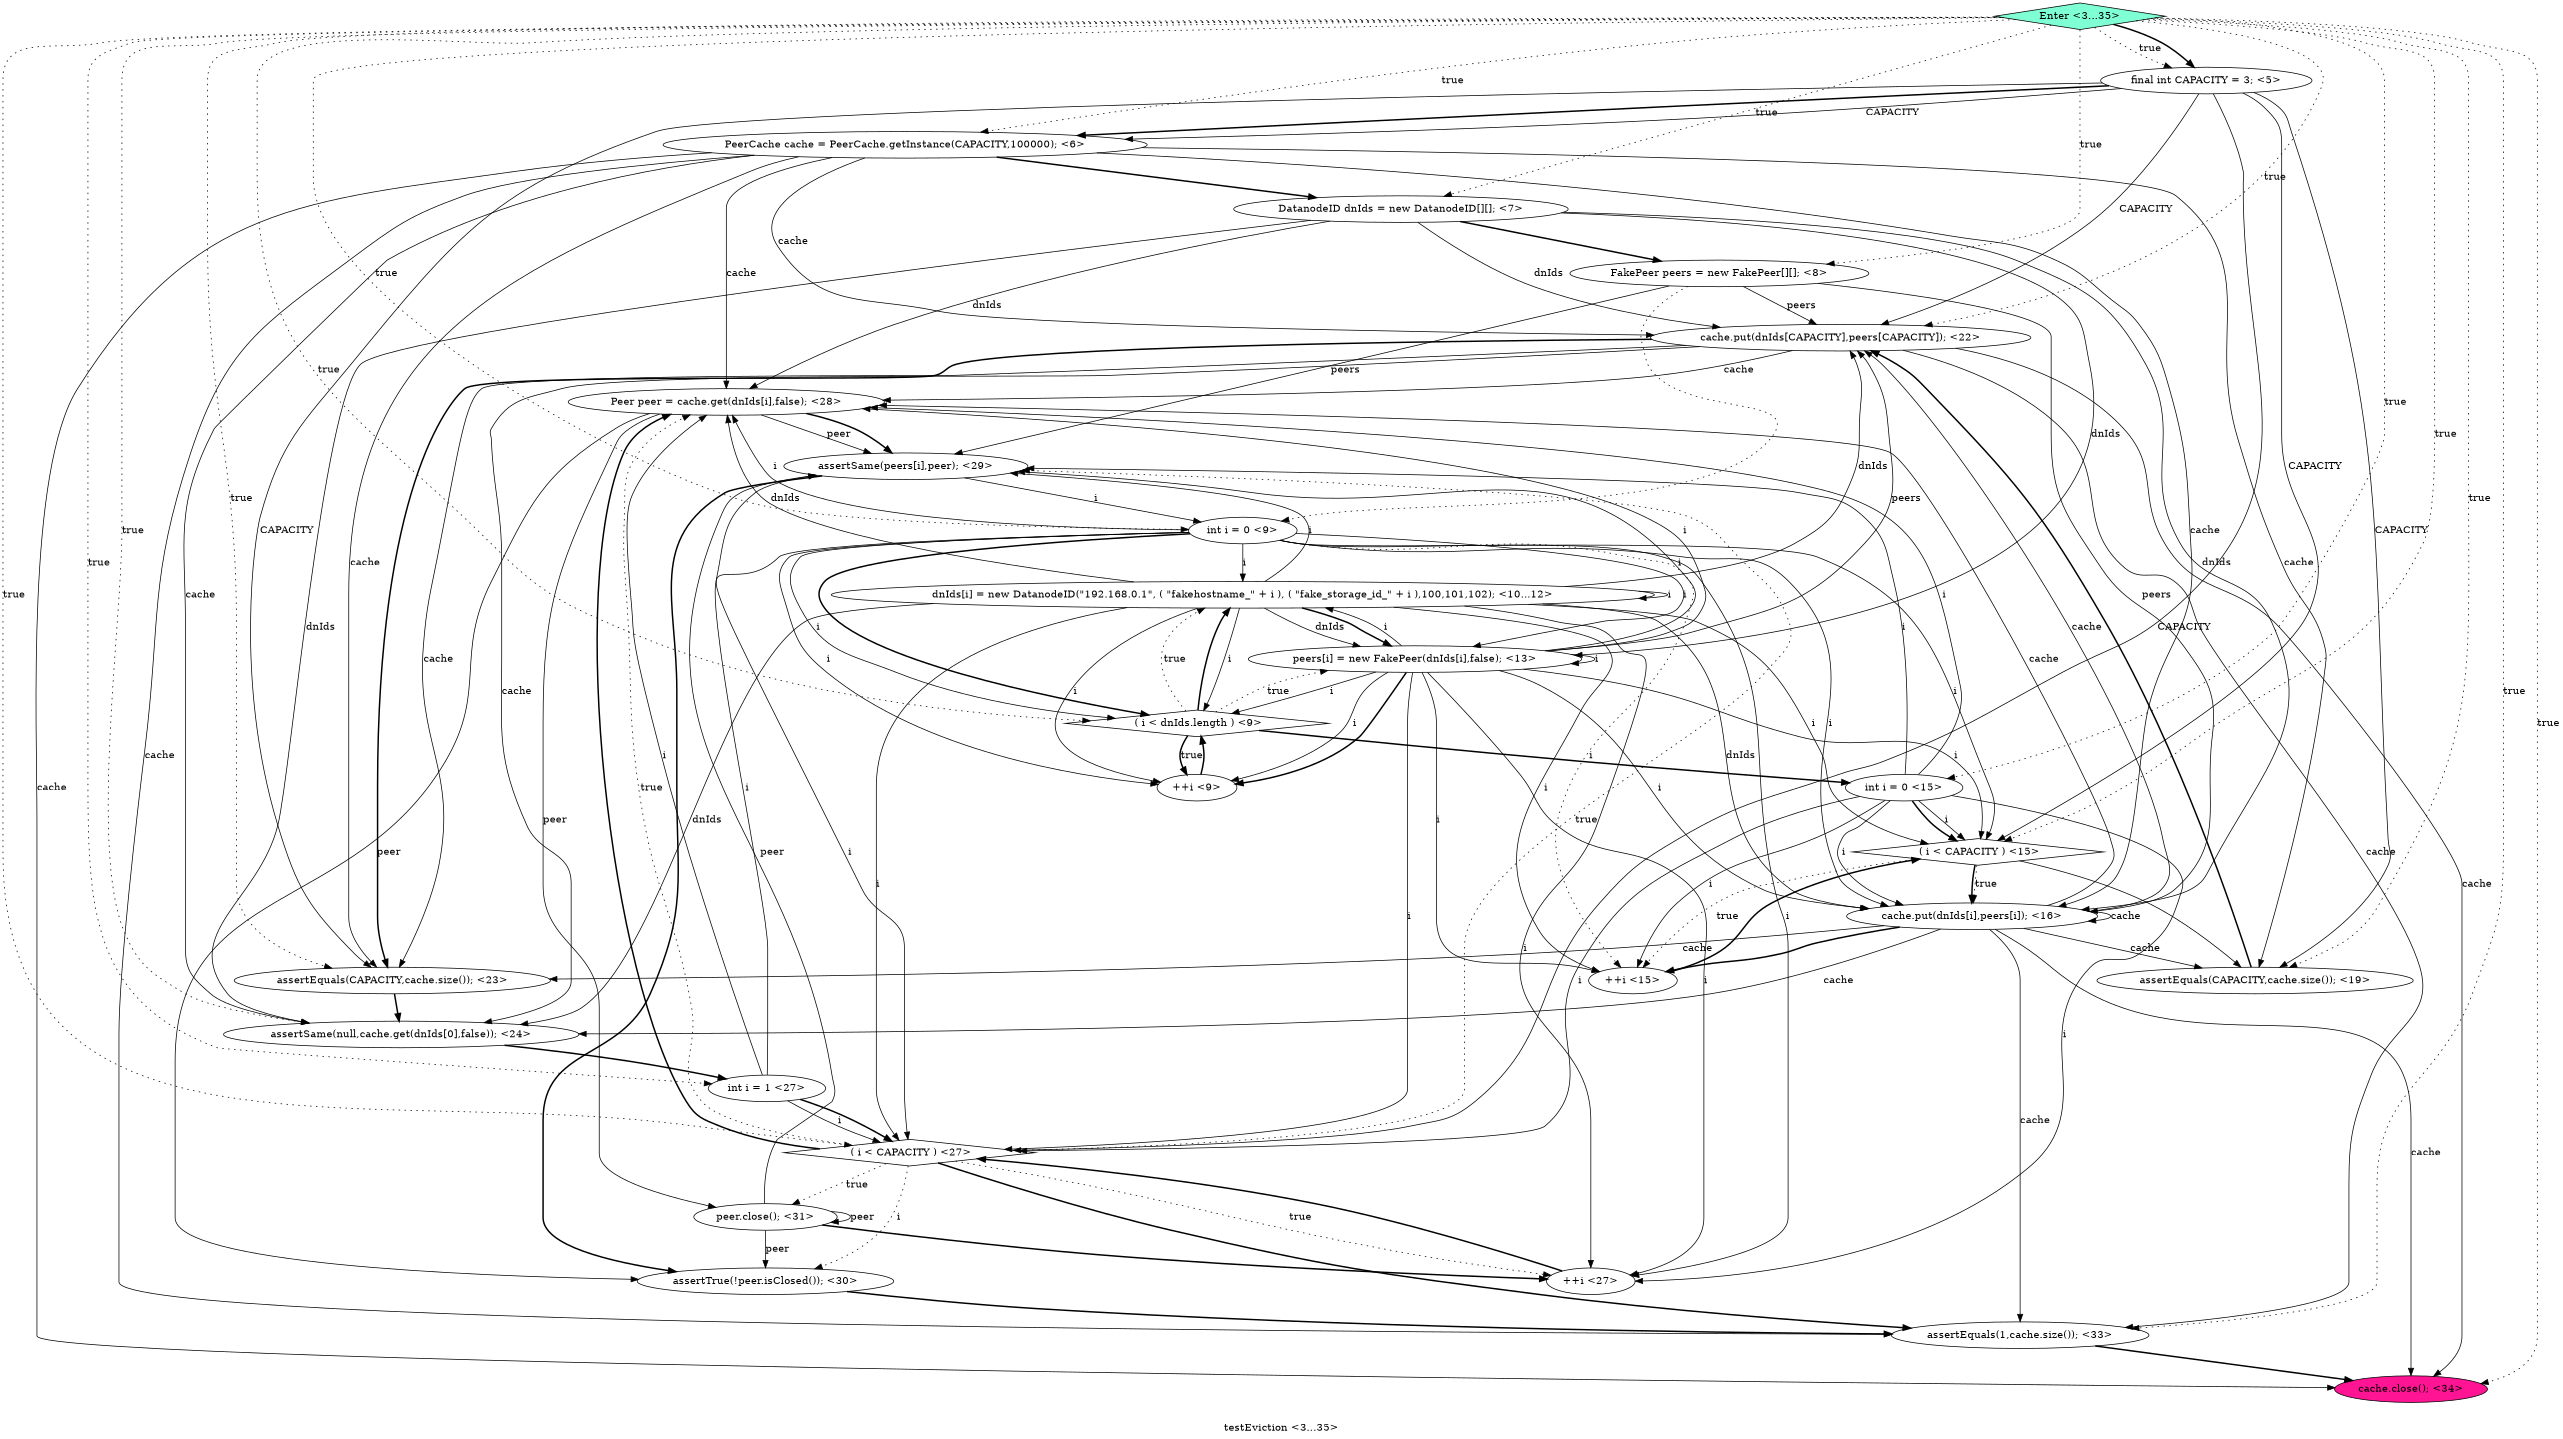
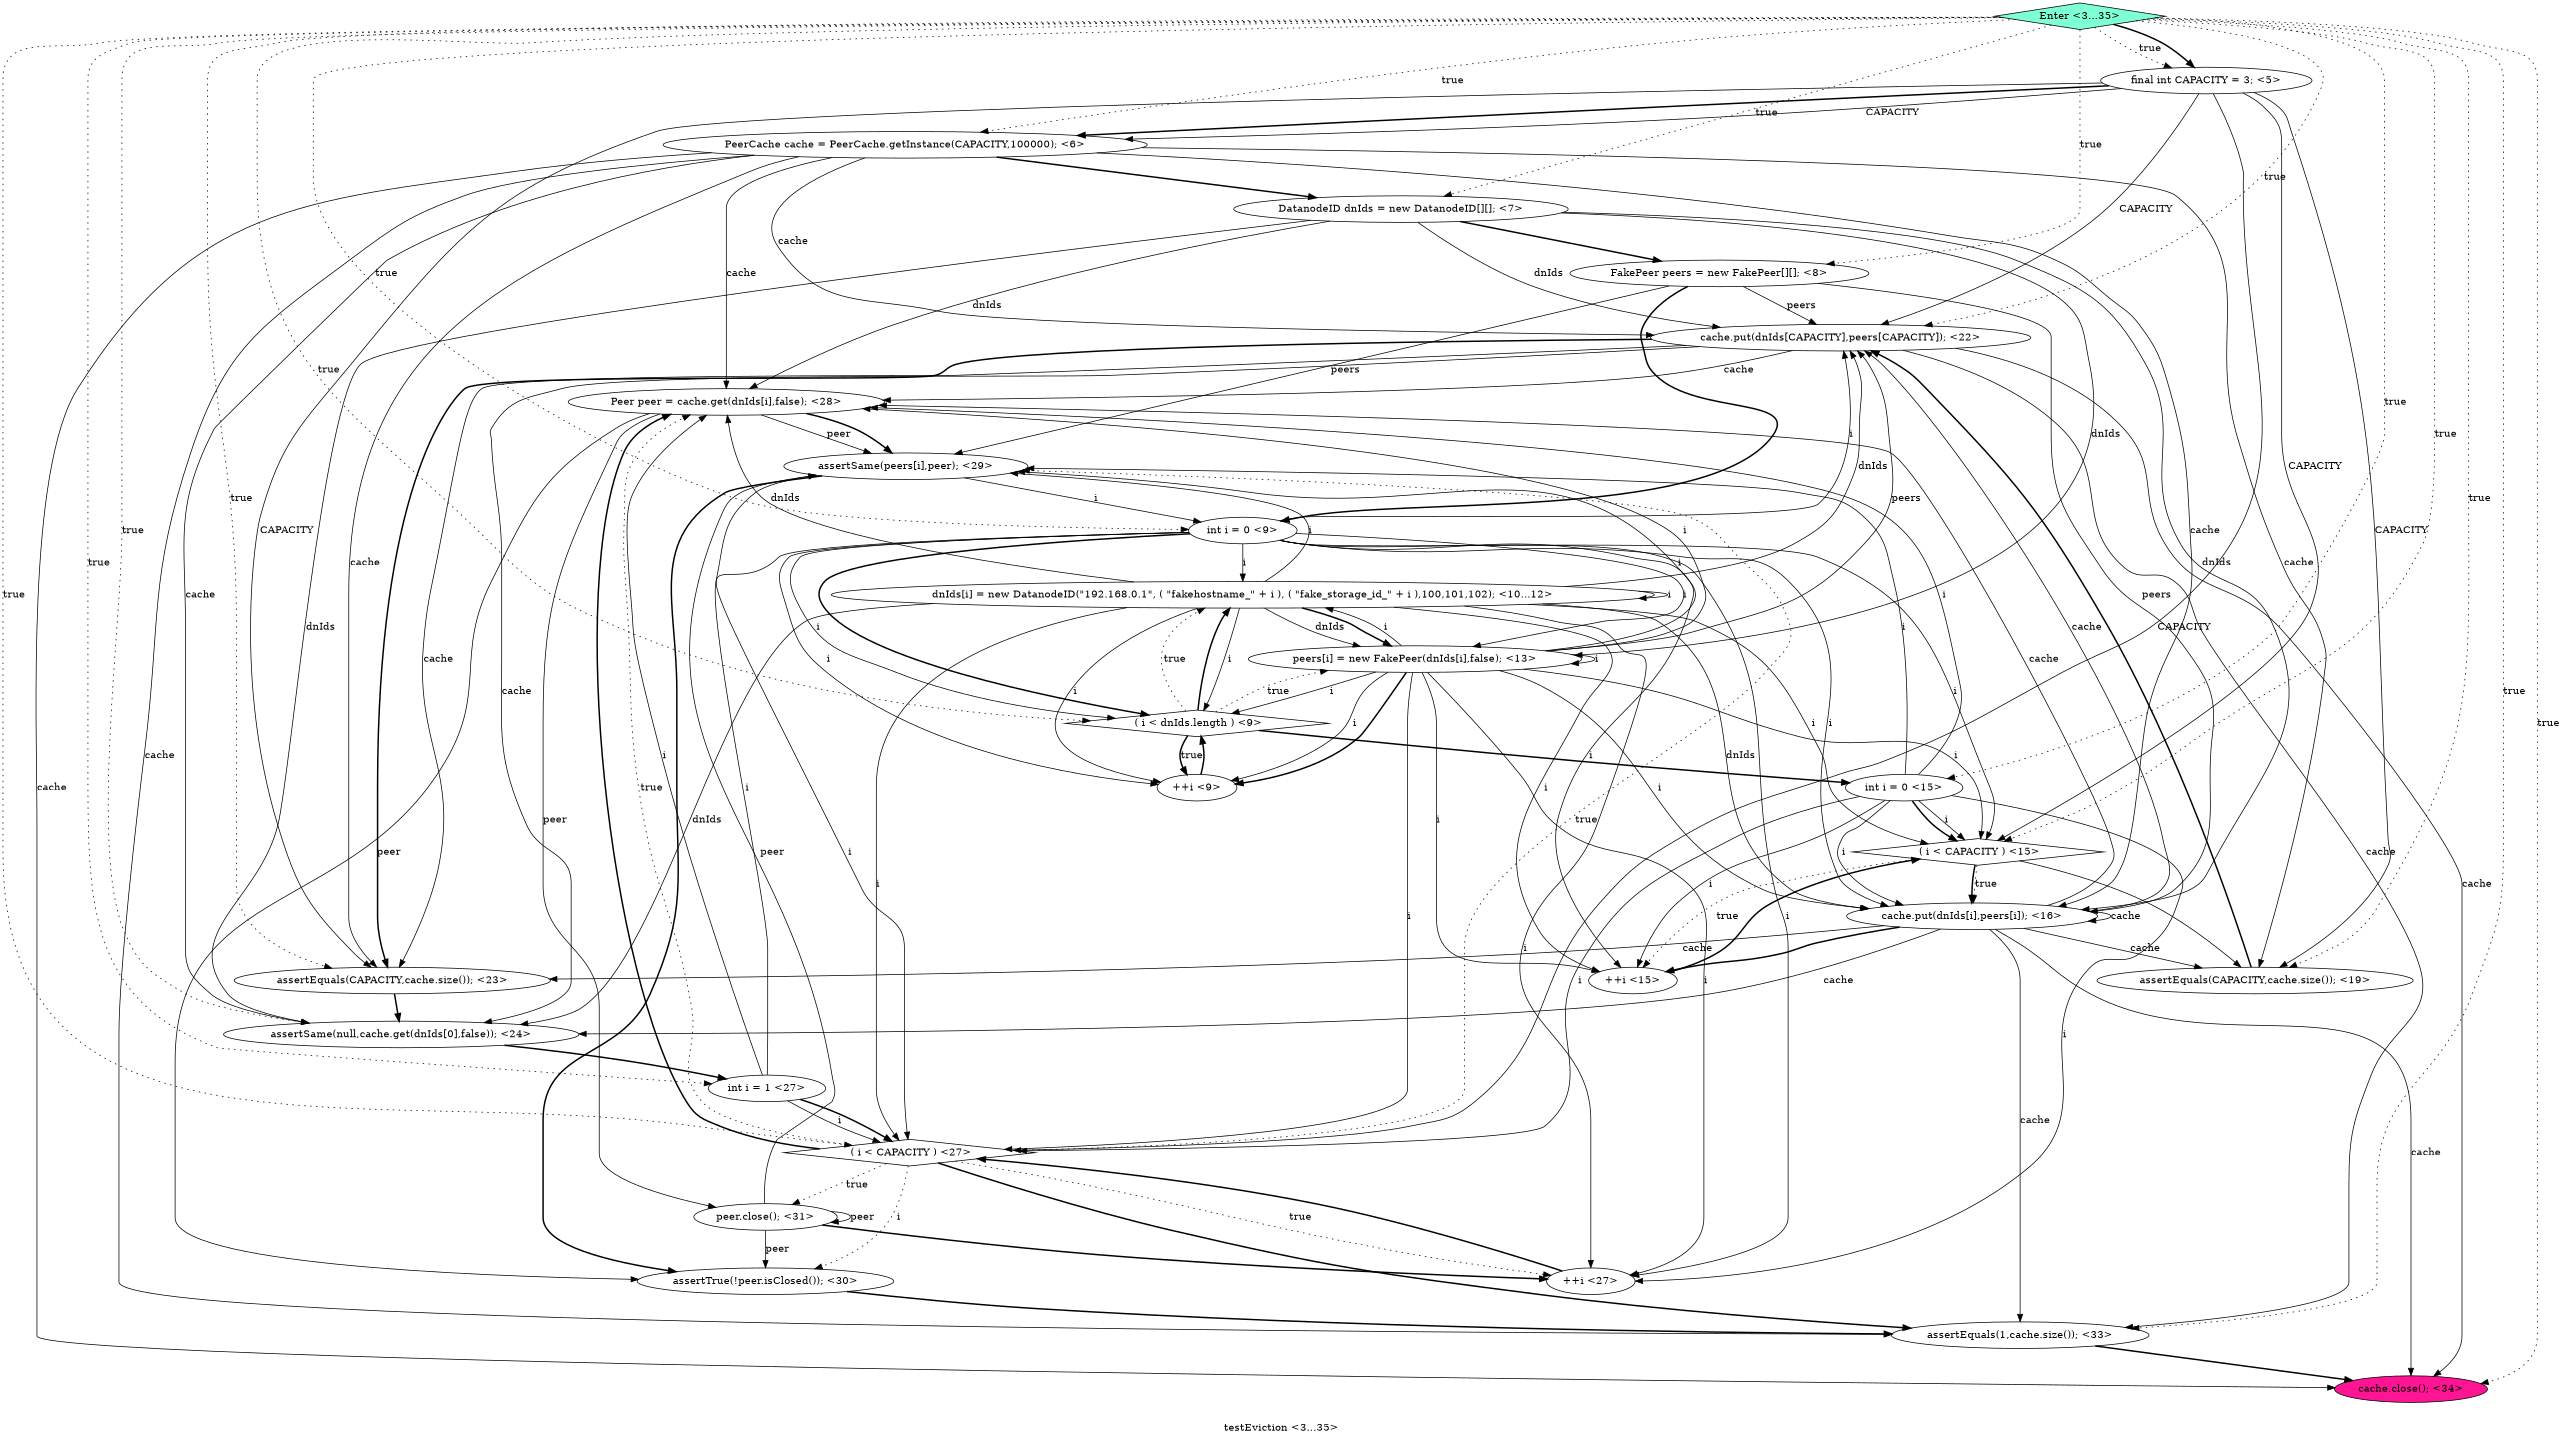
edge "FakePeer peers = new FakePeer[][]; <8>" -> "int i = 0 <9>": style dotted -> bold
edge "int i = 0 <9>" -> "Peer peer = cache.get(dnIds[i],false); <28>": now "int i = 0 <9>" -> "cache.put(dnIds[CAPACITY],peers[CAPACITY]); <22>"
edge "int i = 0 <9>" -> "++i <15>": style dotted -> solid
